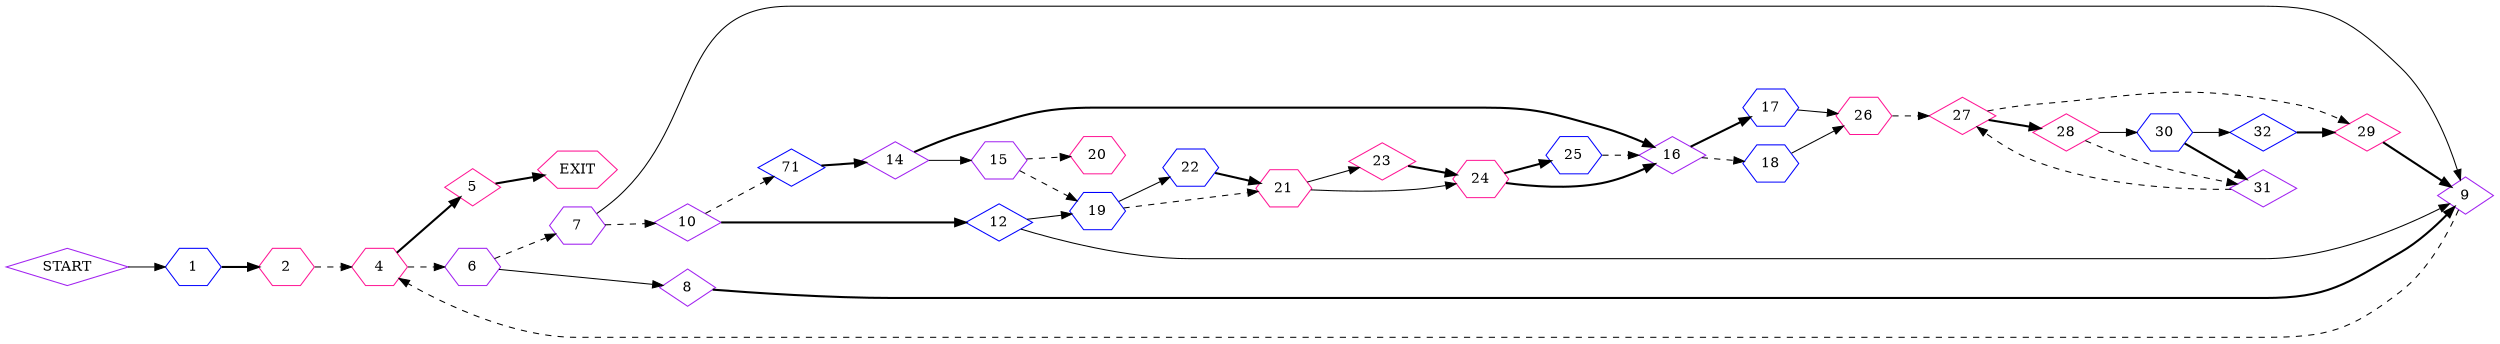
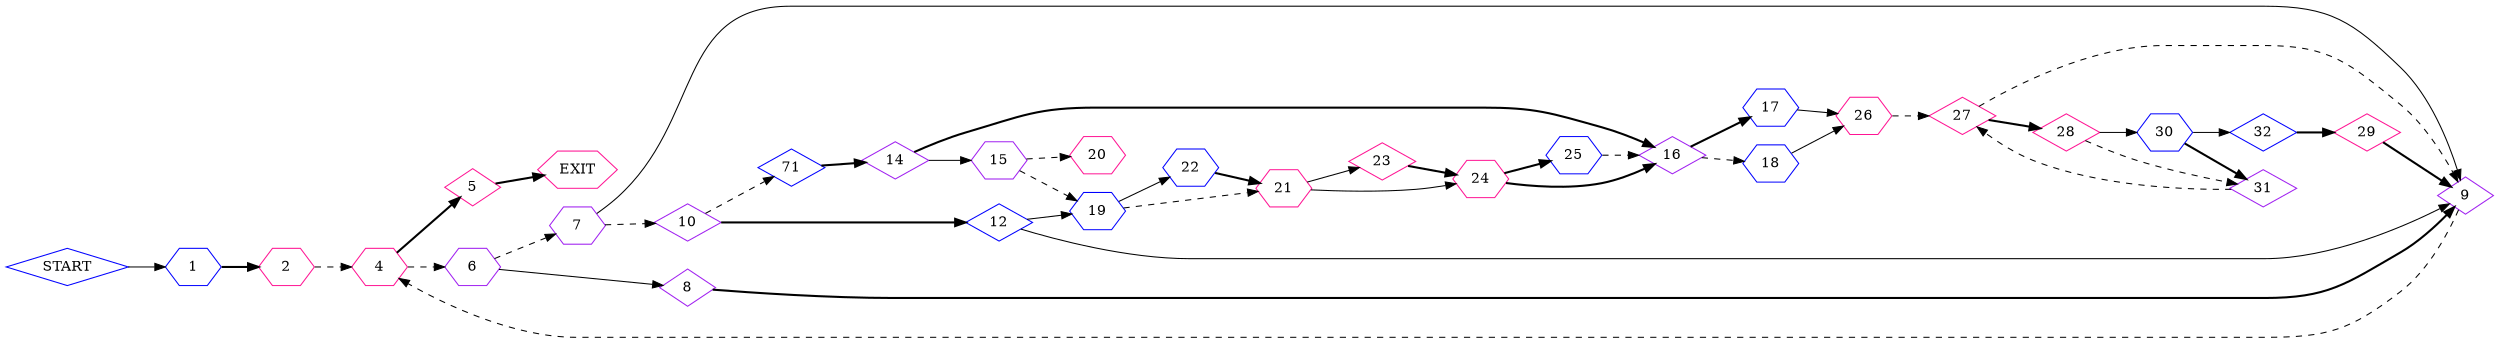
edge "27" -> "29": now "27" -> "9"
node "START": color purple -> blue
